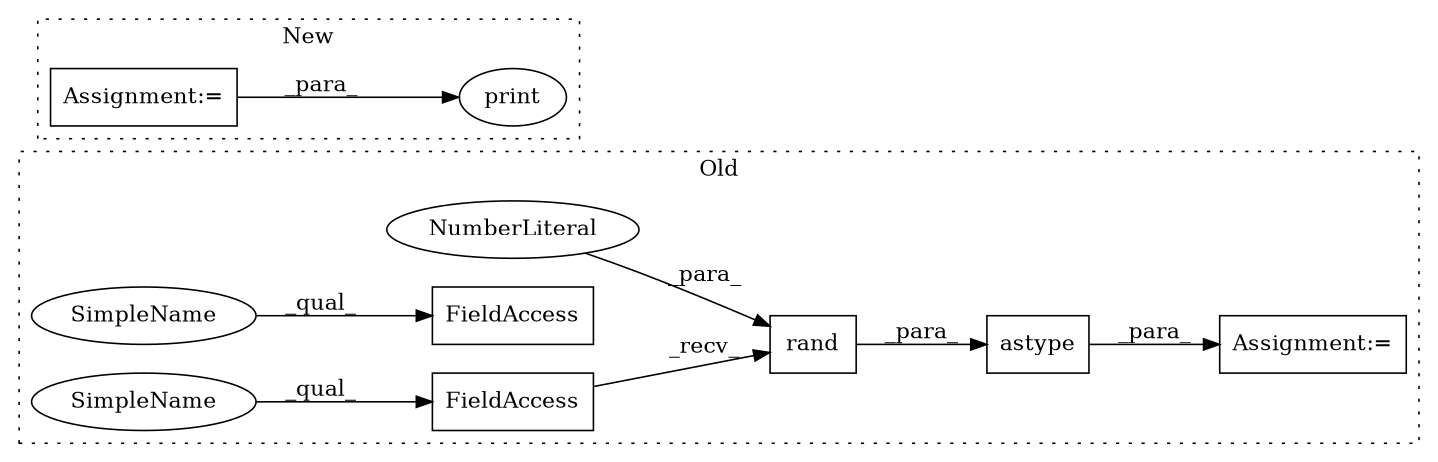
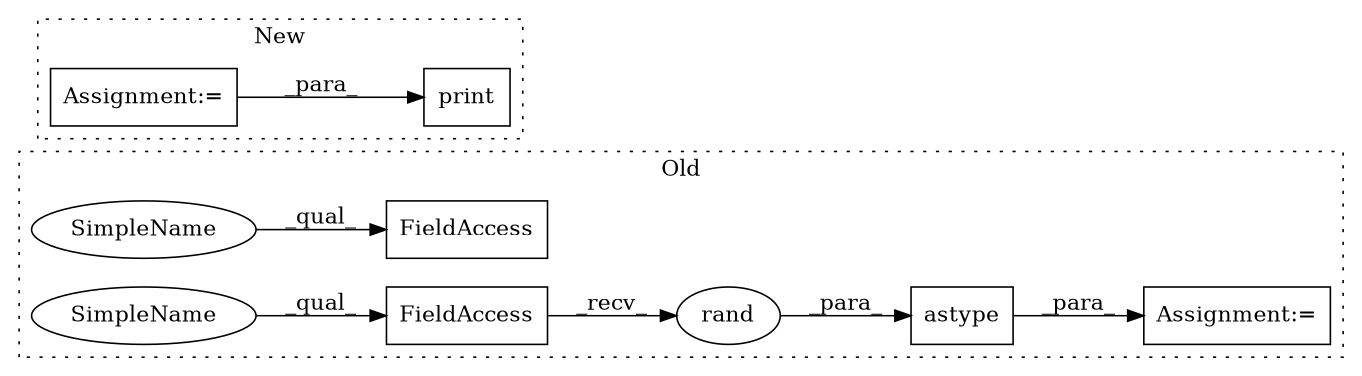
node "print": shape ellipse -> box
node "NumberLiteral": removed
node "rand": shape box -> ellipse
